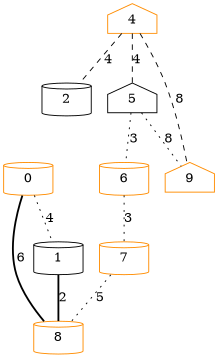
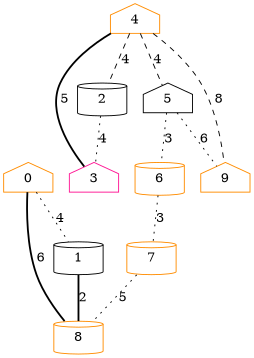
edge "5" -- "9": label "8" -> "6"
node "0": shape cylinder -> house
node "3": added
